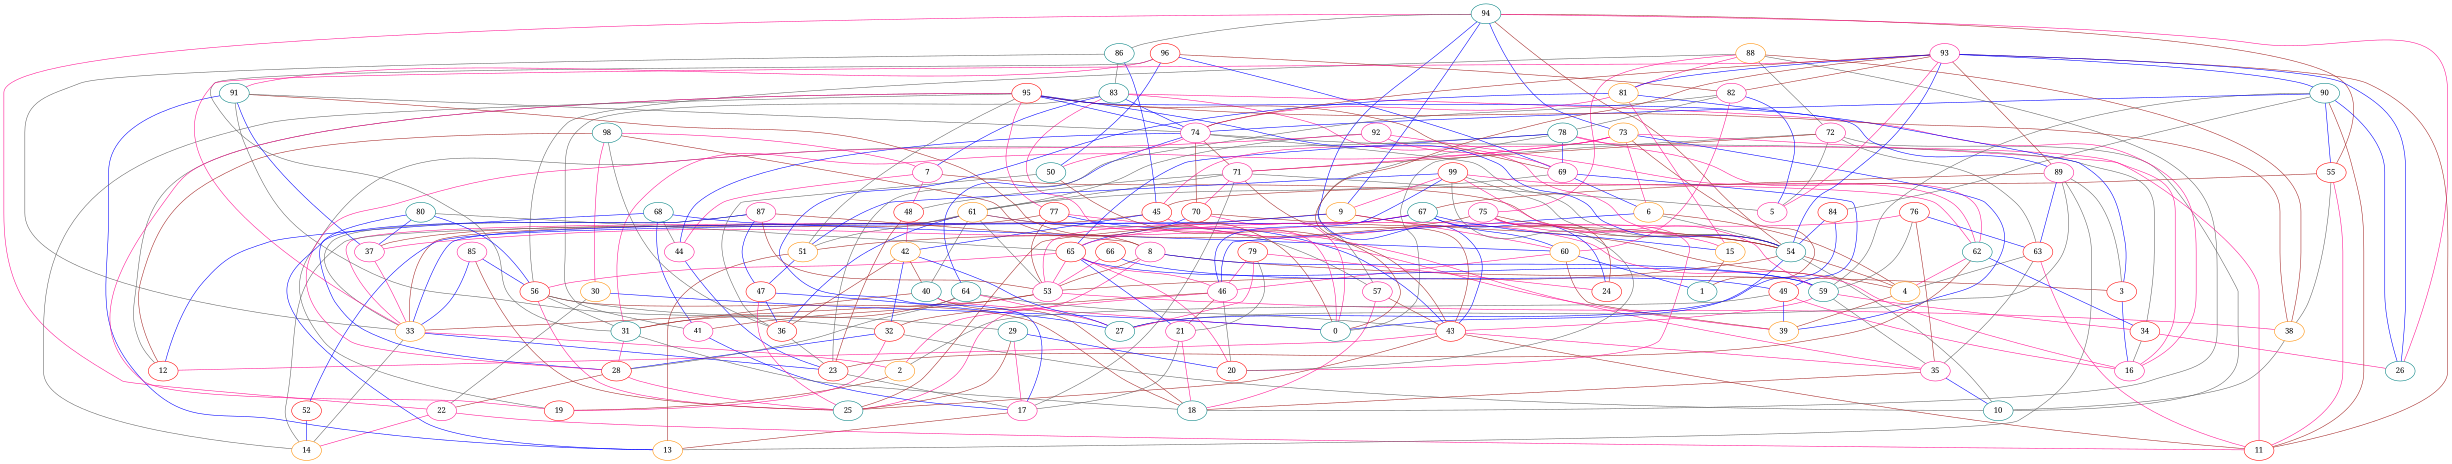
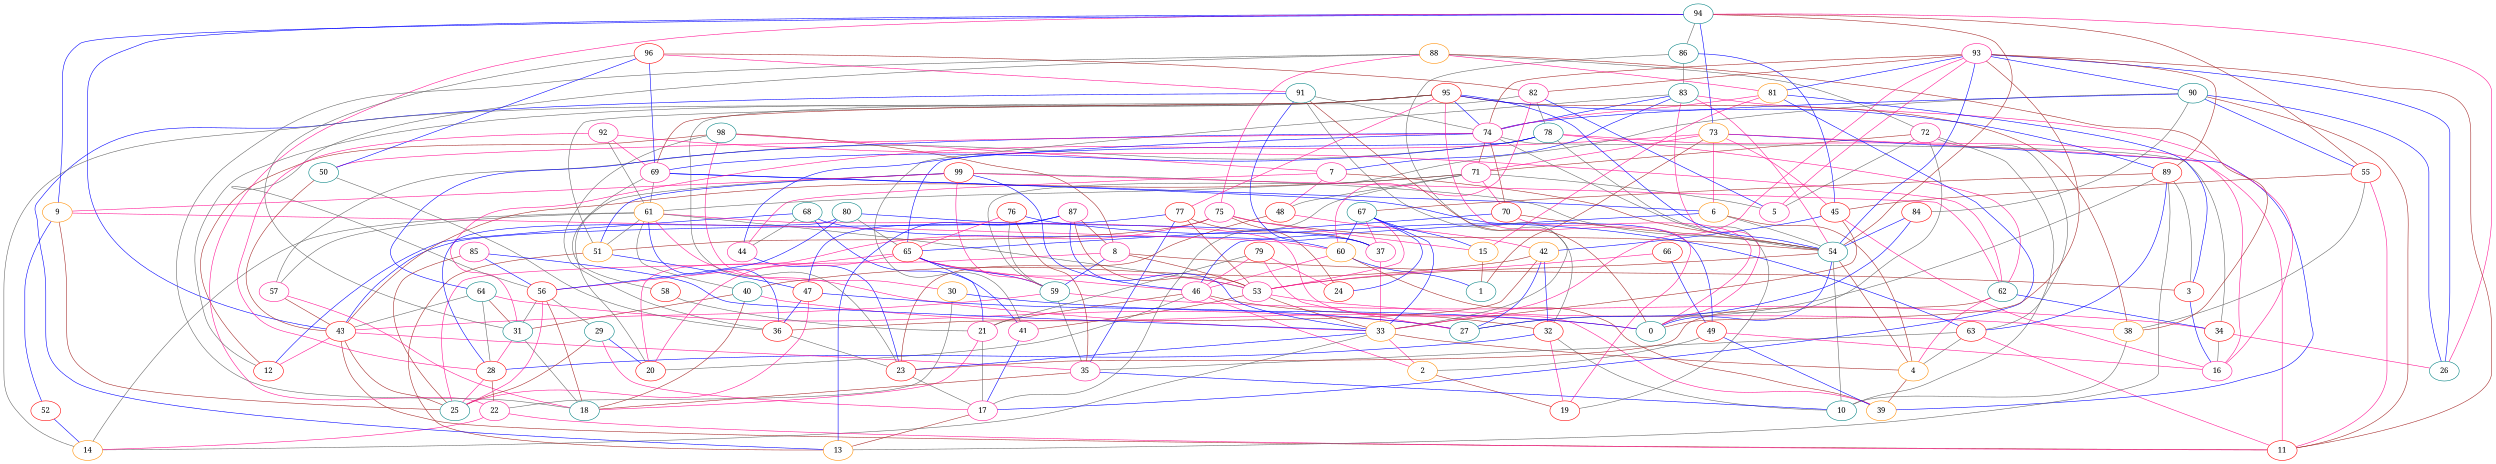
node "89": color deeppink -> red
edge "87" -- "33": color gray40 -> blue
edge "9" -- "4": now "33" -- "4"
edge "77" -- "35": color deeppink -> blue
node "58": added
